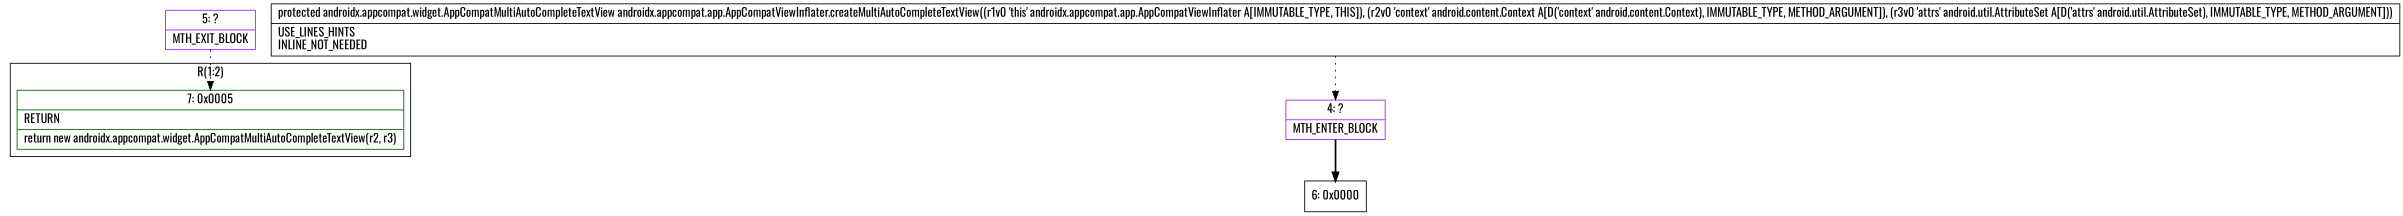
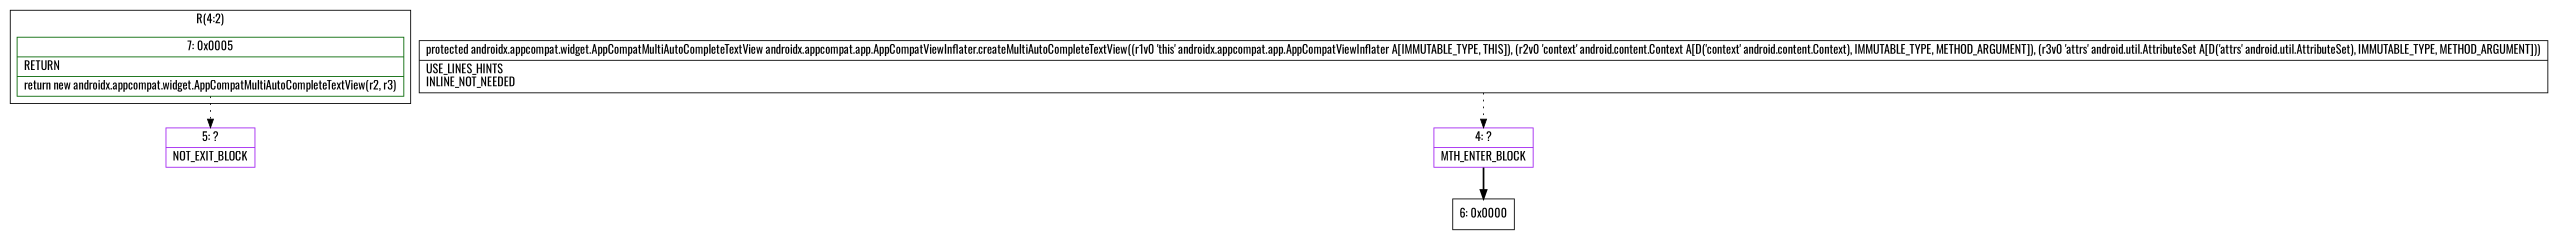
node "5: ?": text "MTH_EXIT_BLOCK" -> "NOT_EXIT_BLOCK"
edge "5: ?" -> "7: 0x0005": reversed
cluster "R(1:2)": label "R(1:2)" -> "R(4:2)"
